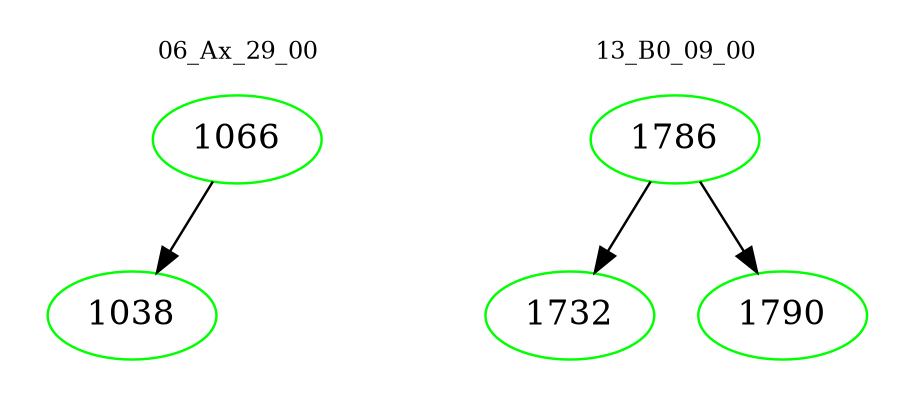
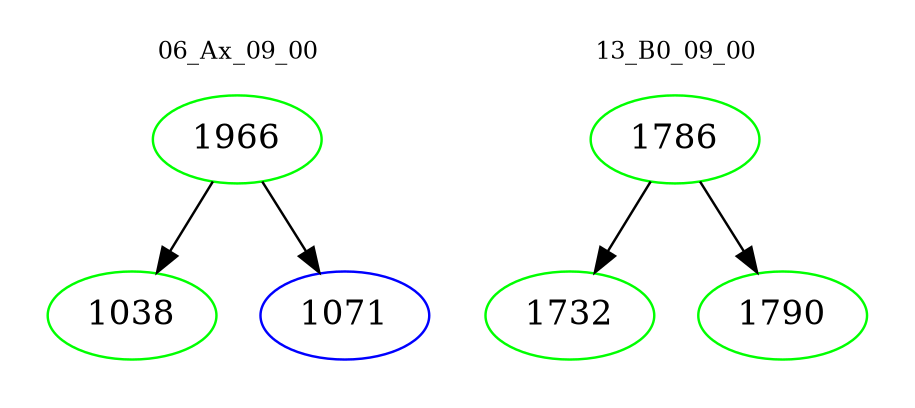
cluster "06_Ax_29_00": label "06_Ax_29_00" -> "06_Ax_09_00"
node "1066": label "1066" -> "1966"
node "1071": added
